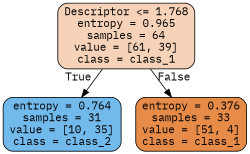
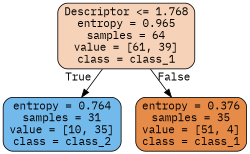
node "entropy = 0.376 samples = 33 value = [51, 4] class = class_1": label "entropy = 0.376 samples = 33 value = [51, 4] class = class_1" -> "entropy = 0.376 samples = 35 value = [51, 4] class = class_1"
